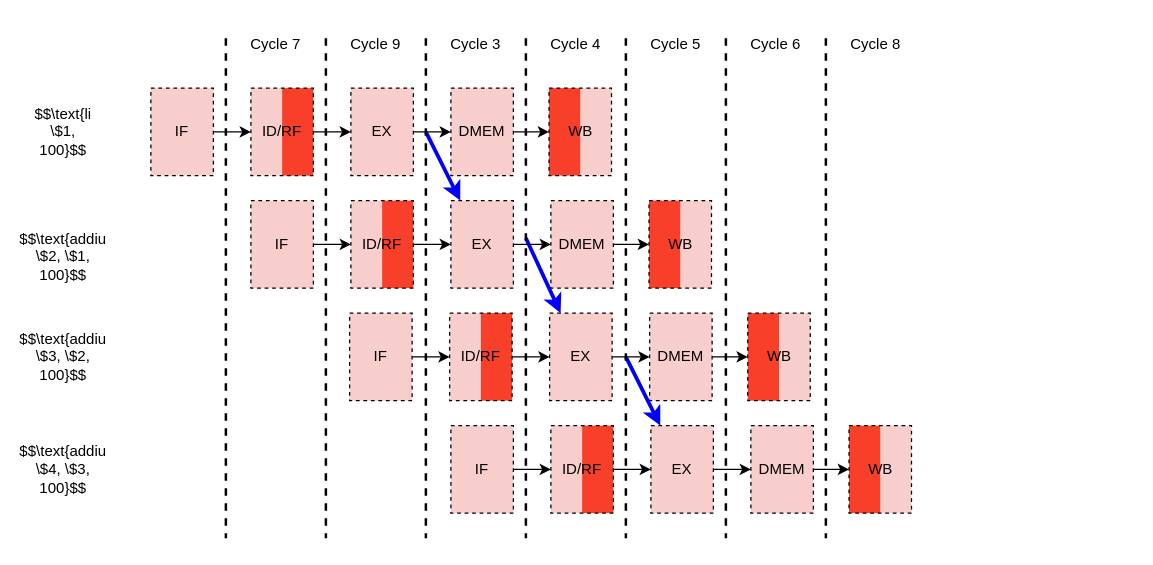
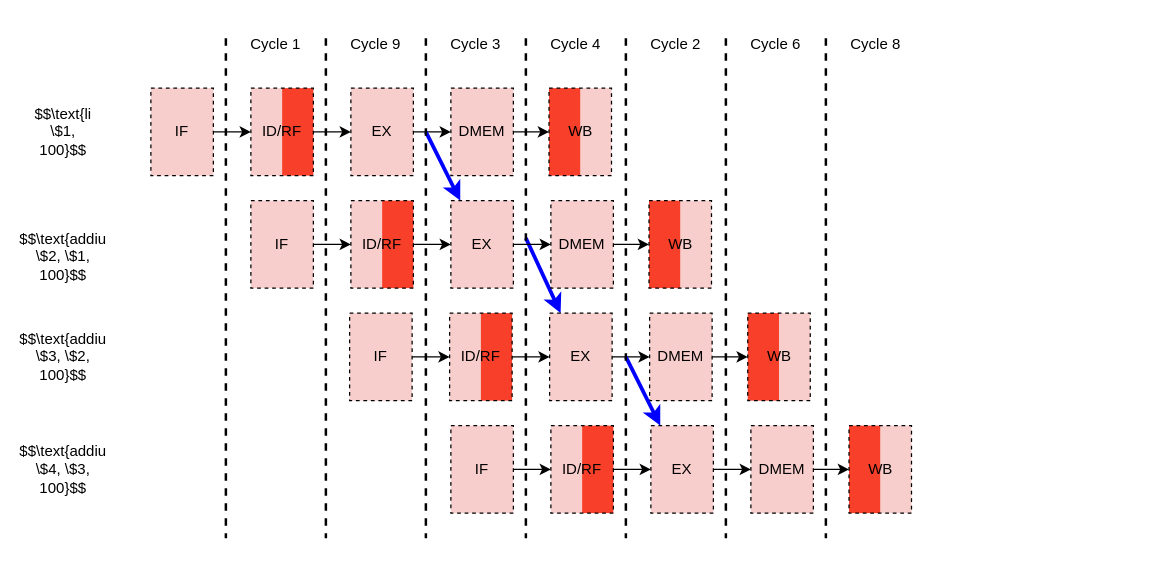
node "Cycle 7": label "Cycle 7" -> "Cycle 1"
node "Cycle 5": label "Cycle 5" -> "Cycle 2"
